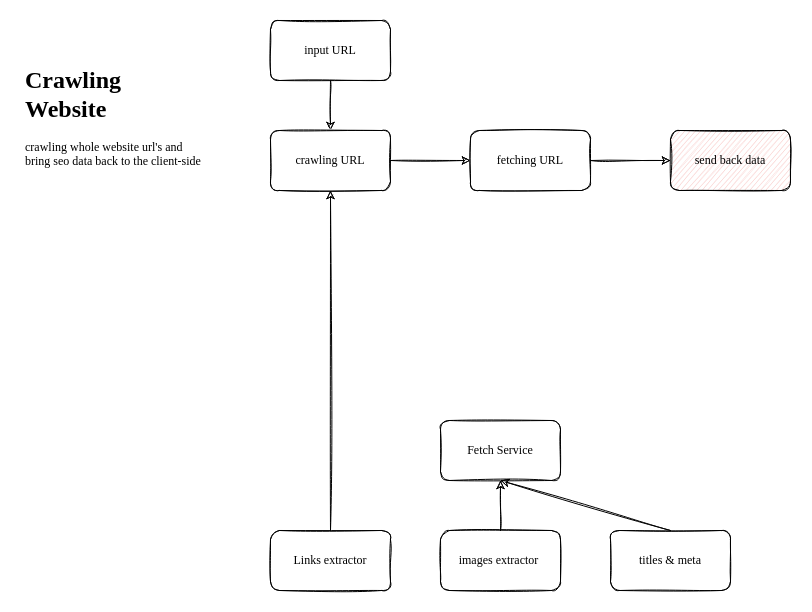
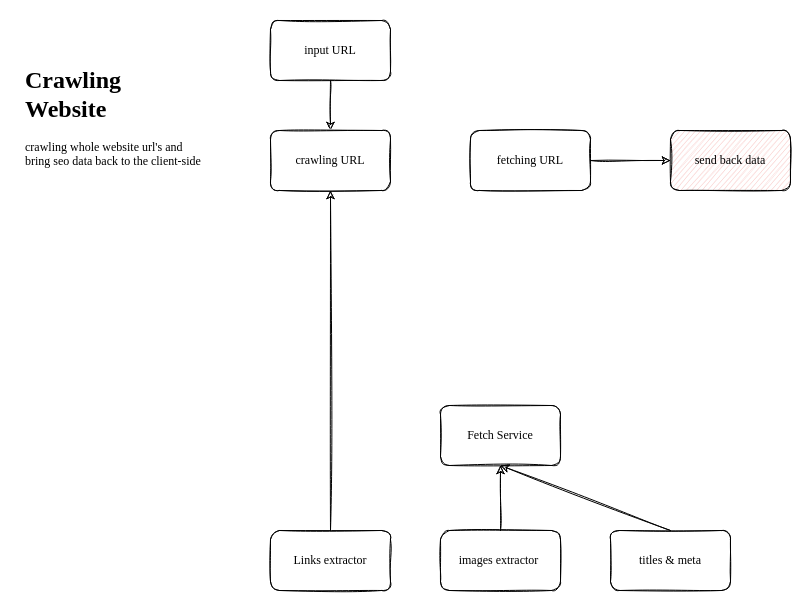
edge "crawling URL" -> "fetching URL": removed
node "Fetch Service": moved (501, 451) -> (501, 436)
